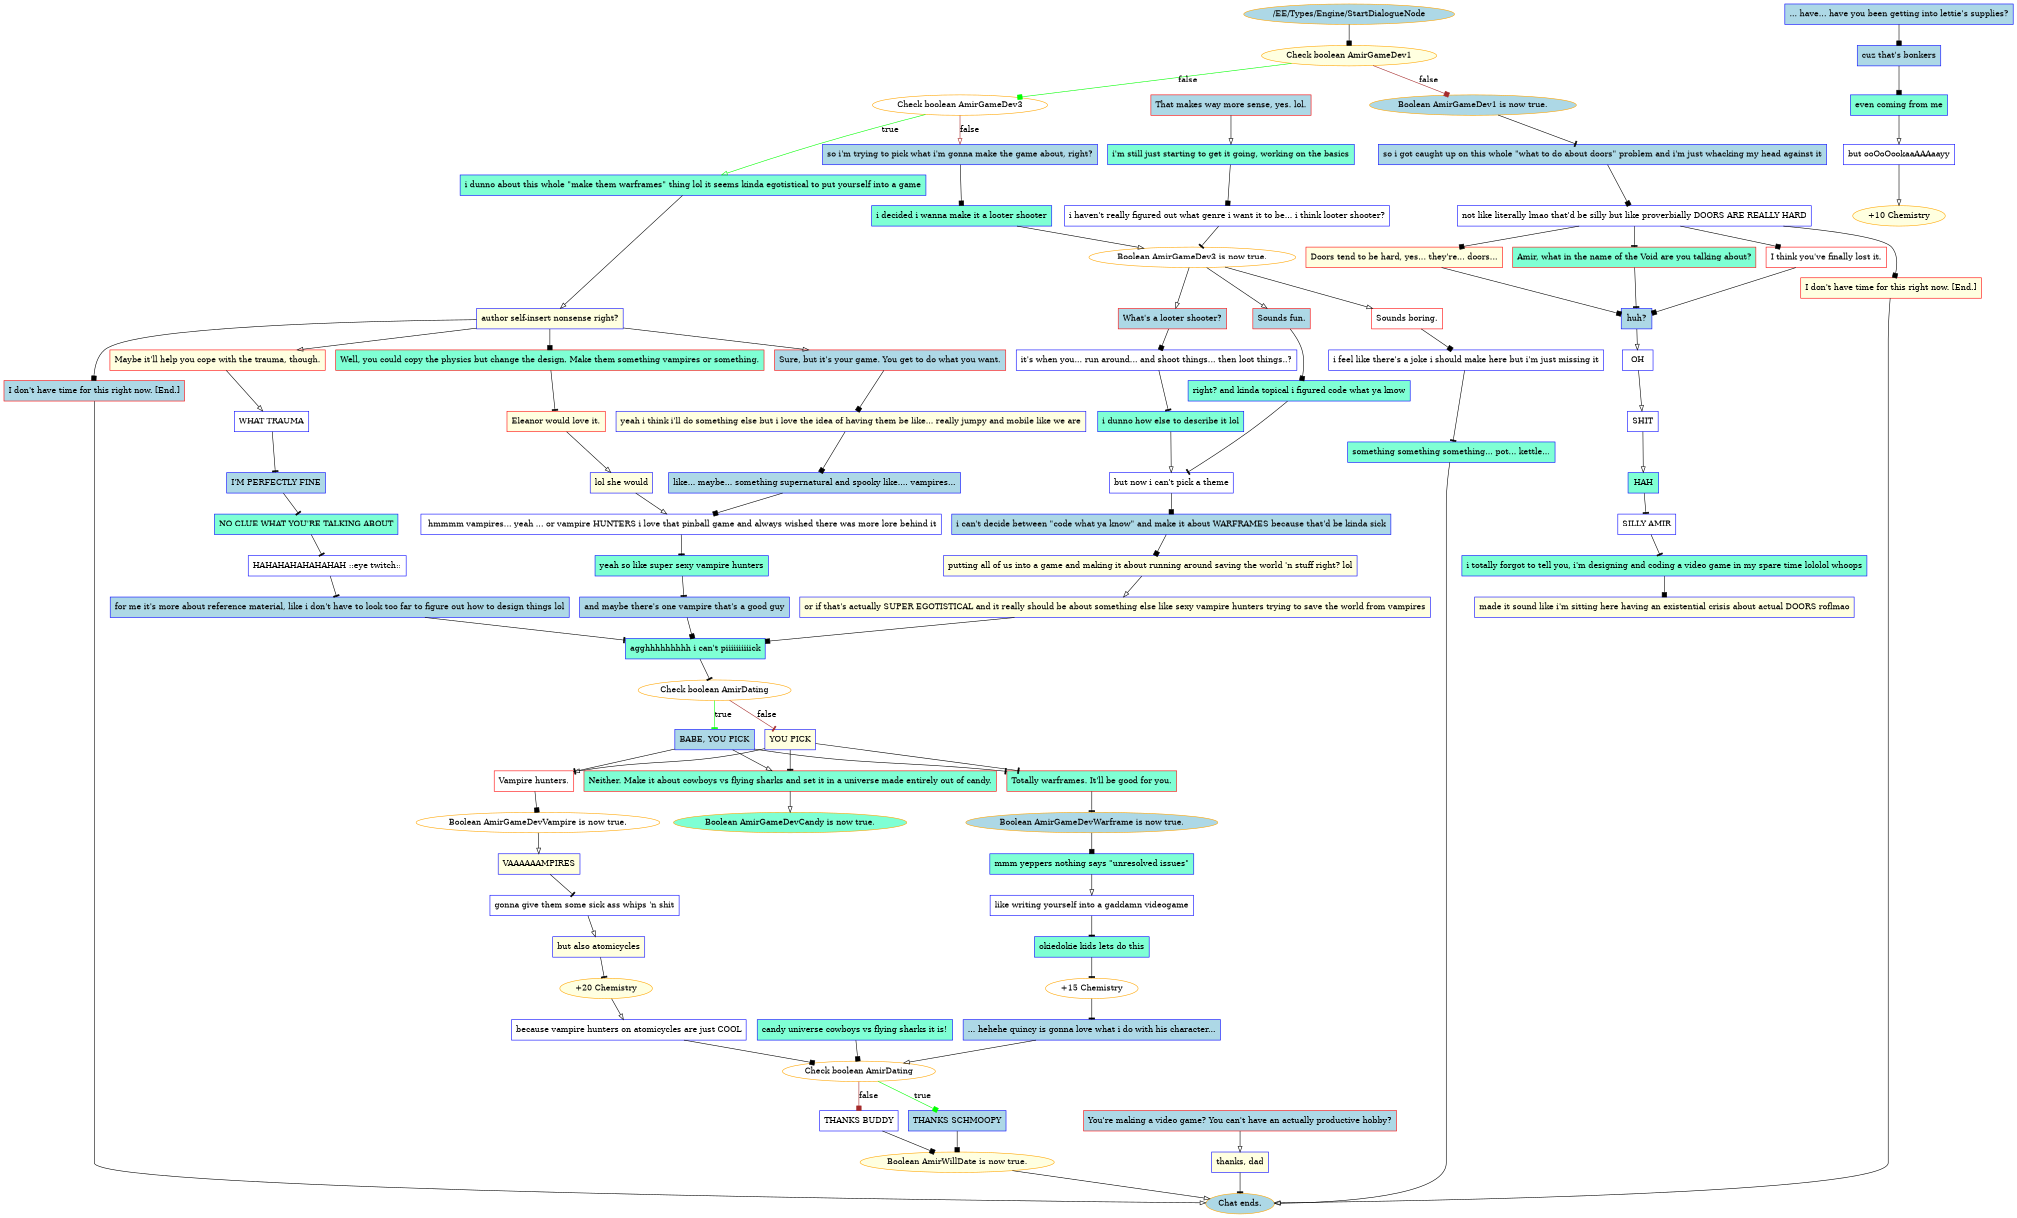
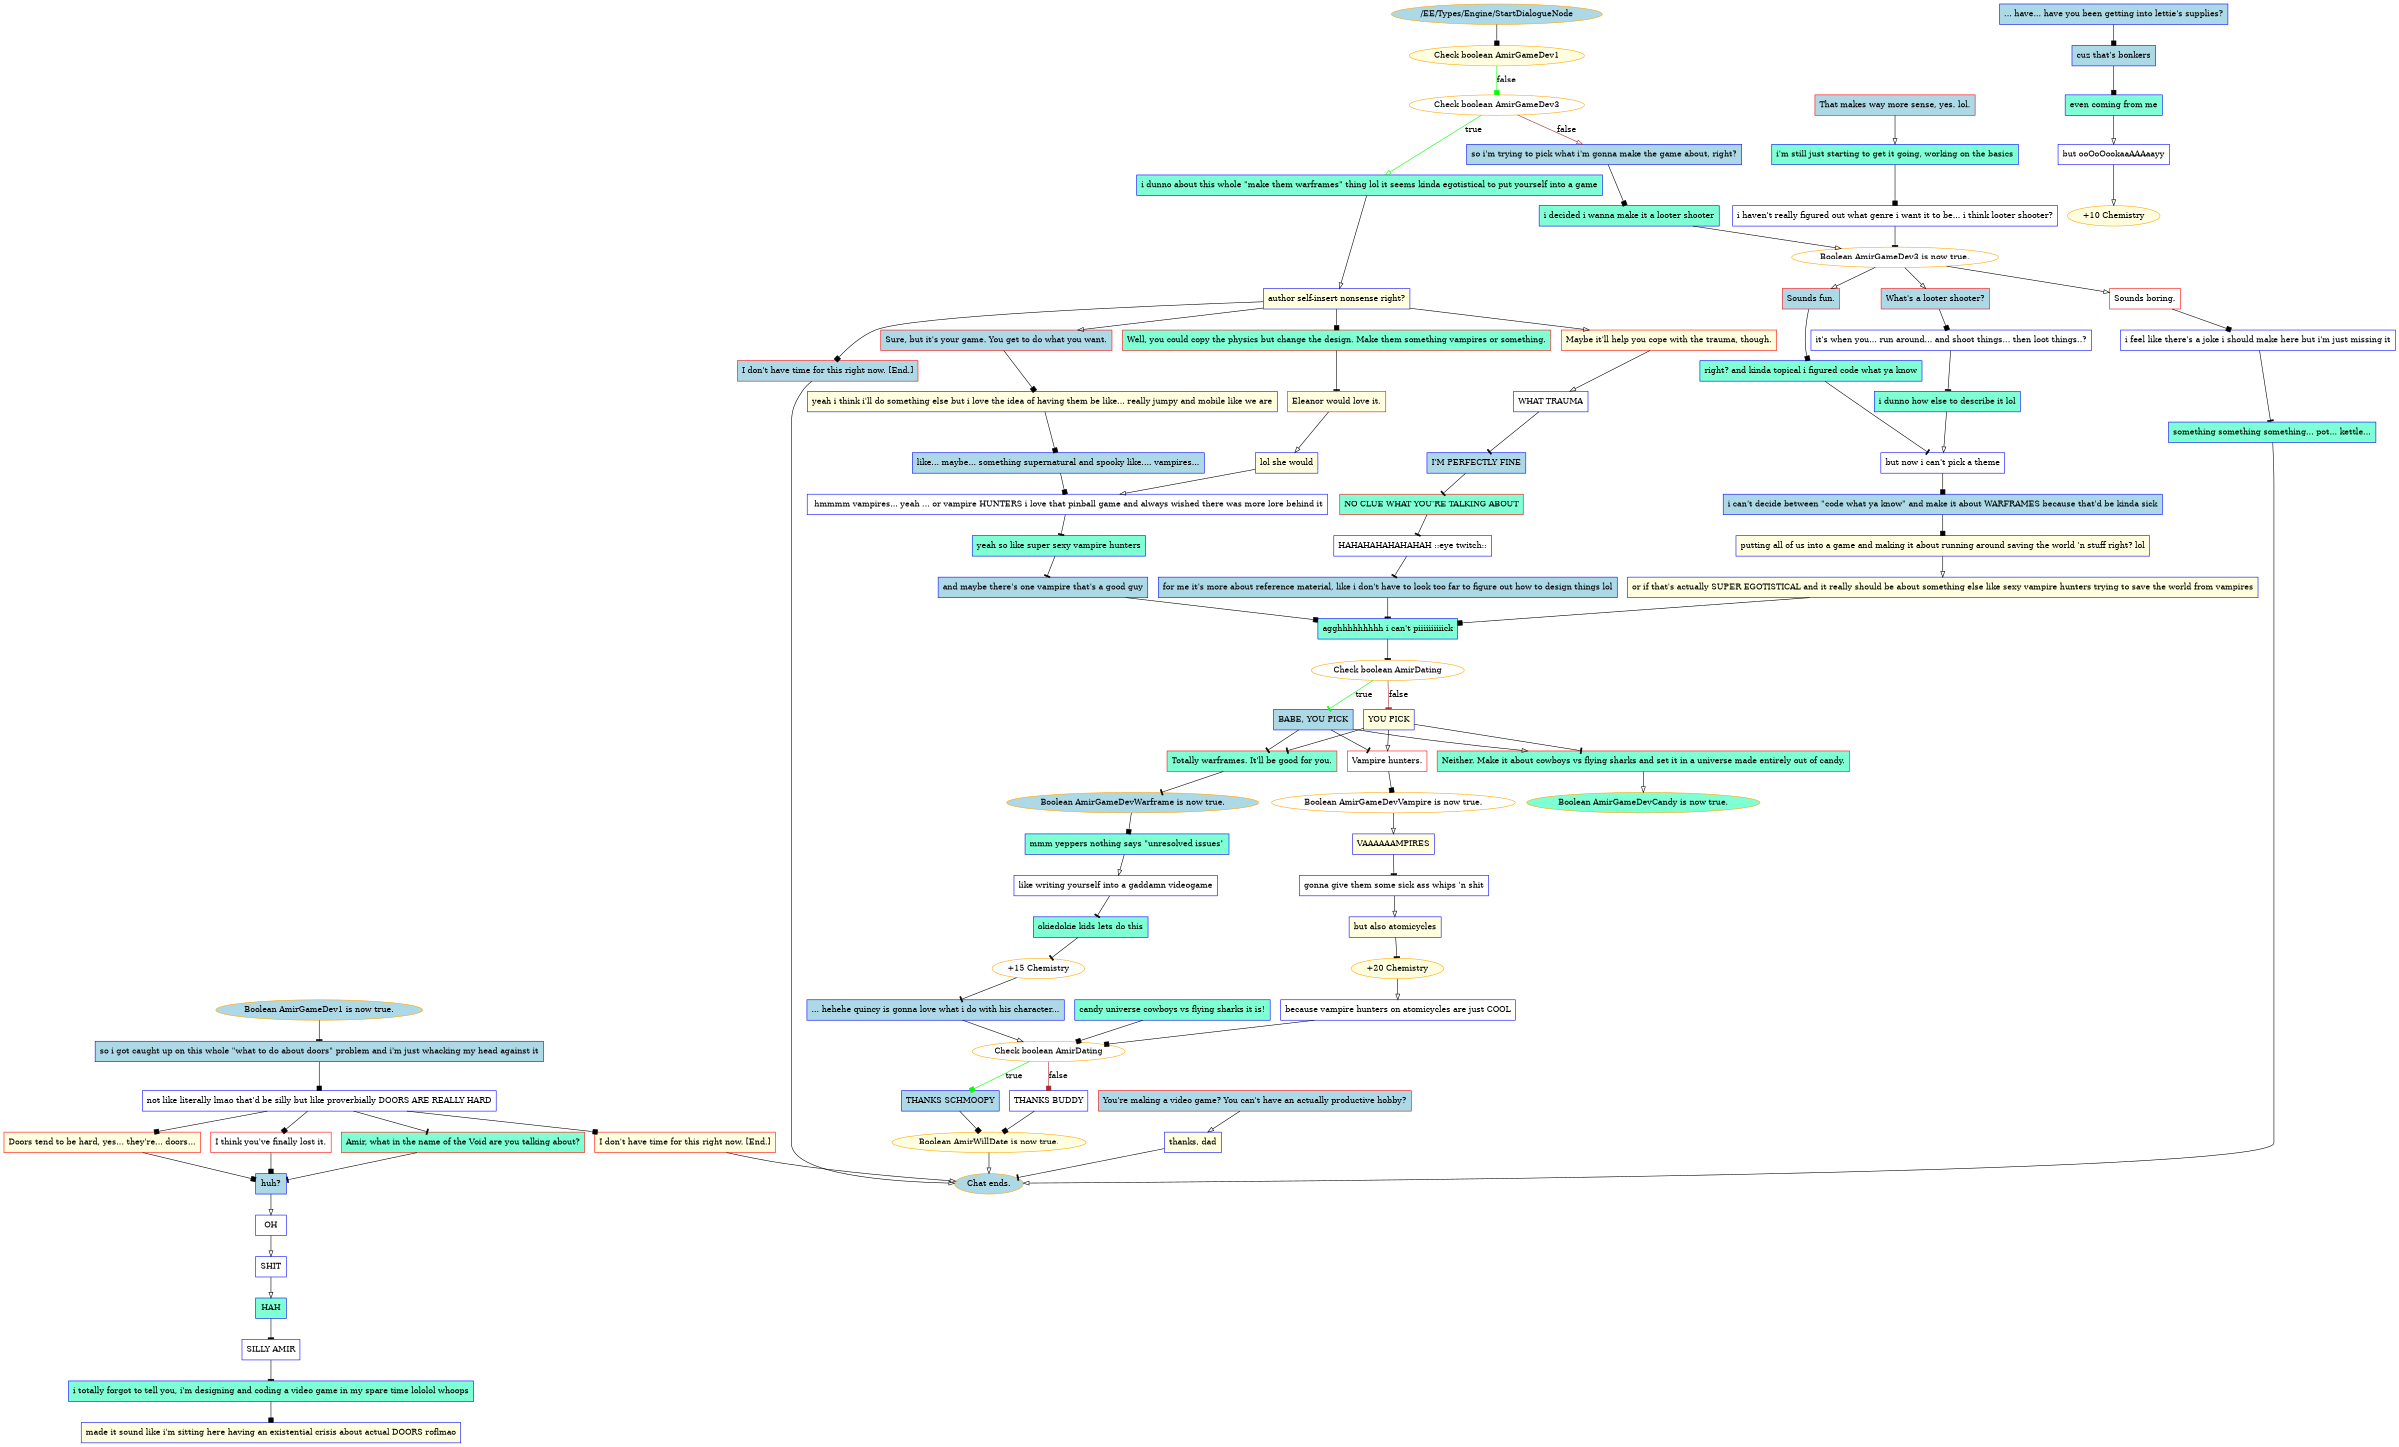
edge "Check boolean AmirGameDev1" -> "Boolean AmirGameDev1 is now true.": removed, label "false"
node "NO CLUE WHAT YOU'RE TALKING ABOUT": color blue -> red
